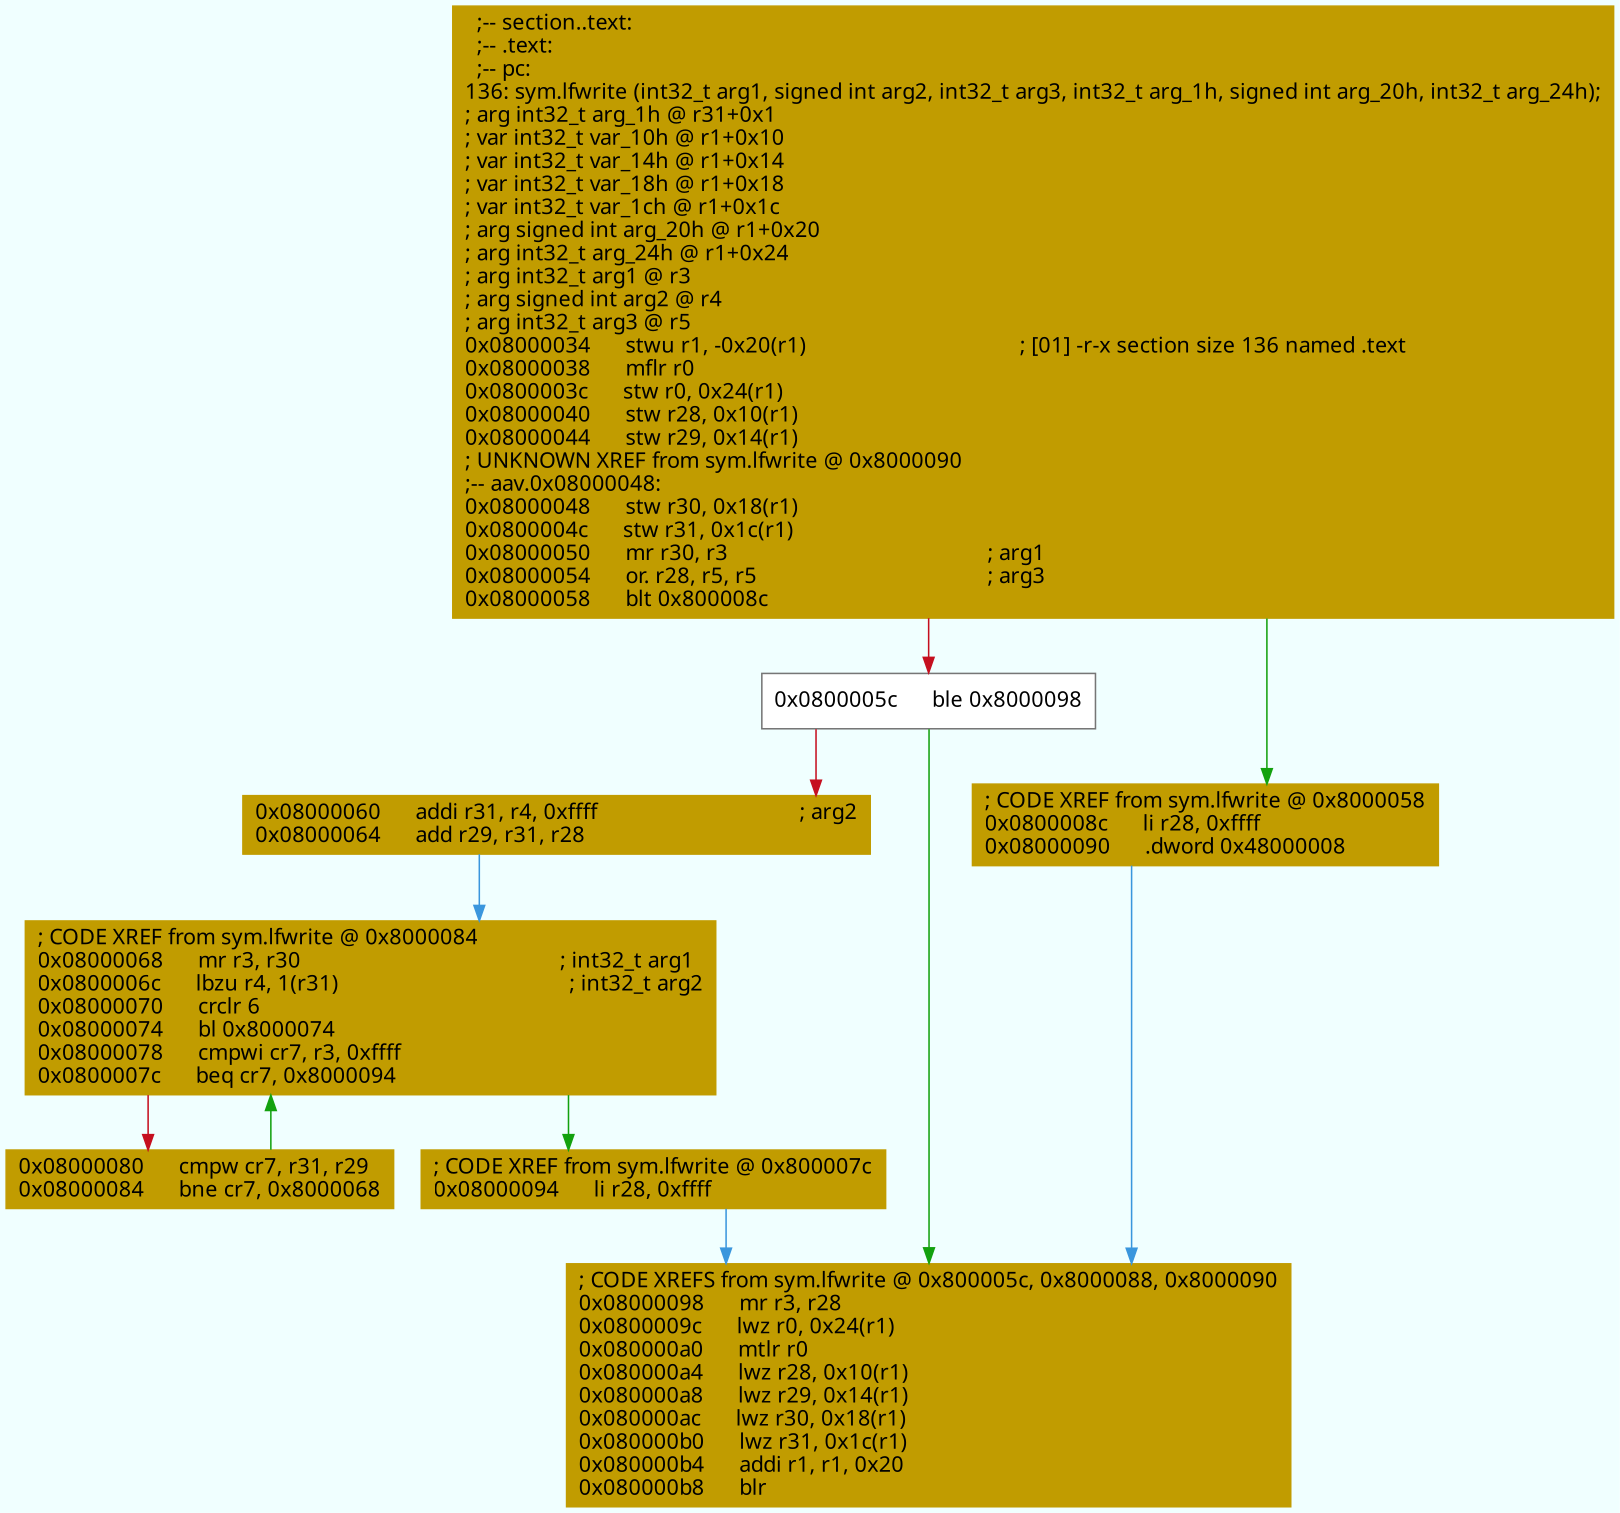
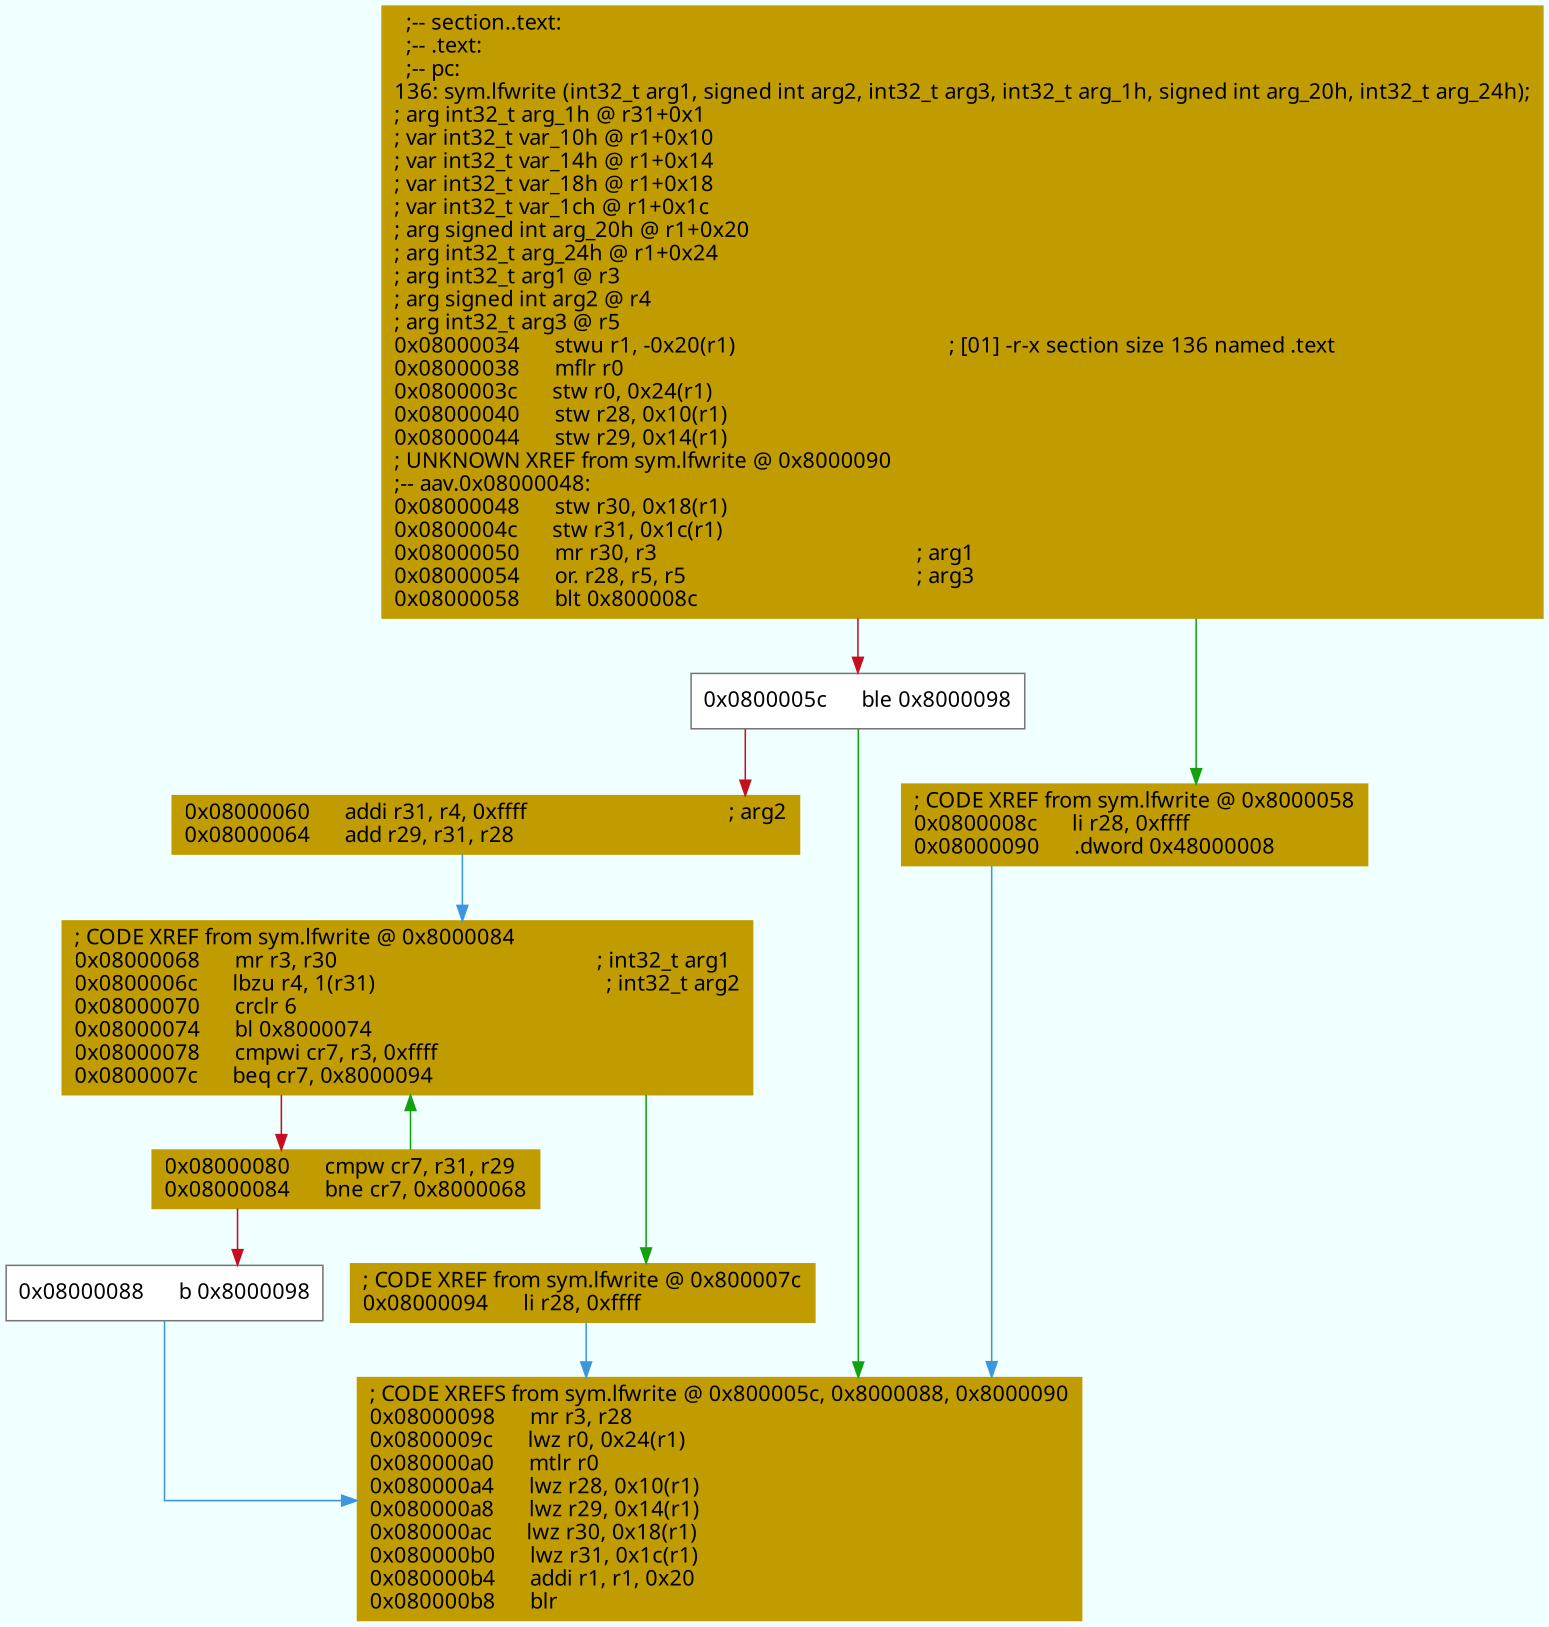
node "0x08000088      b 0x8000098": added
